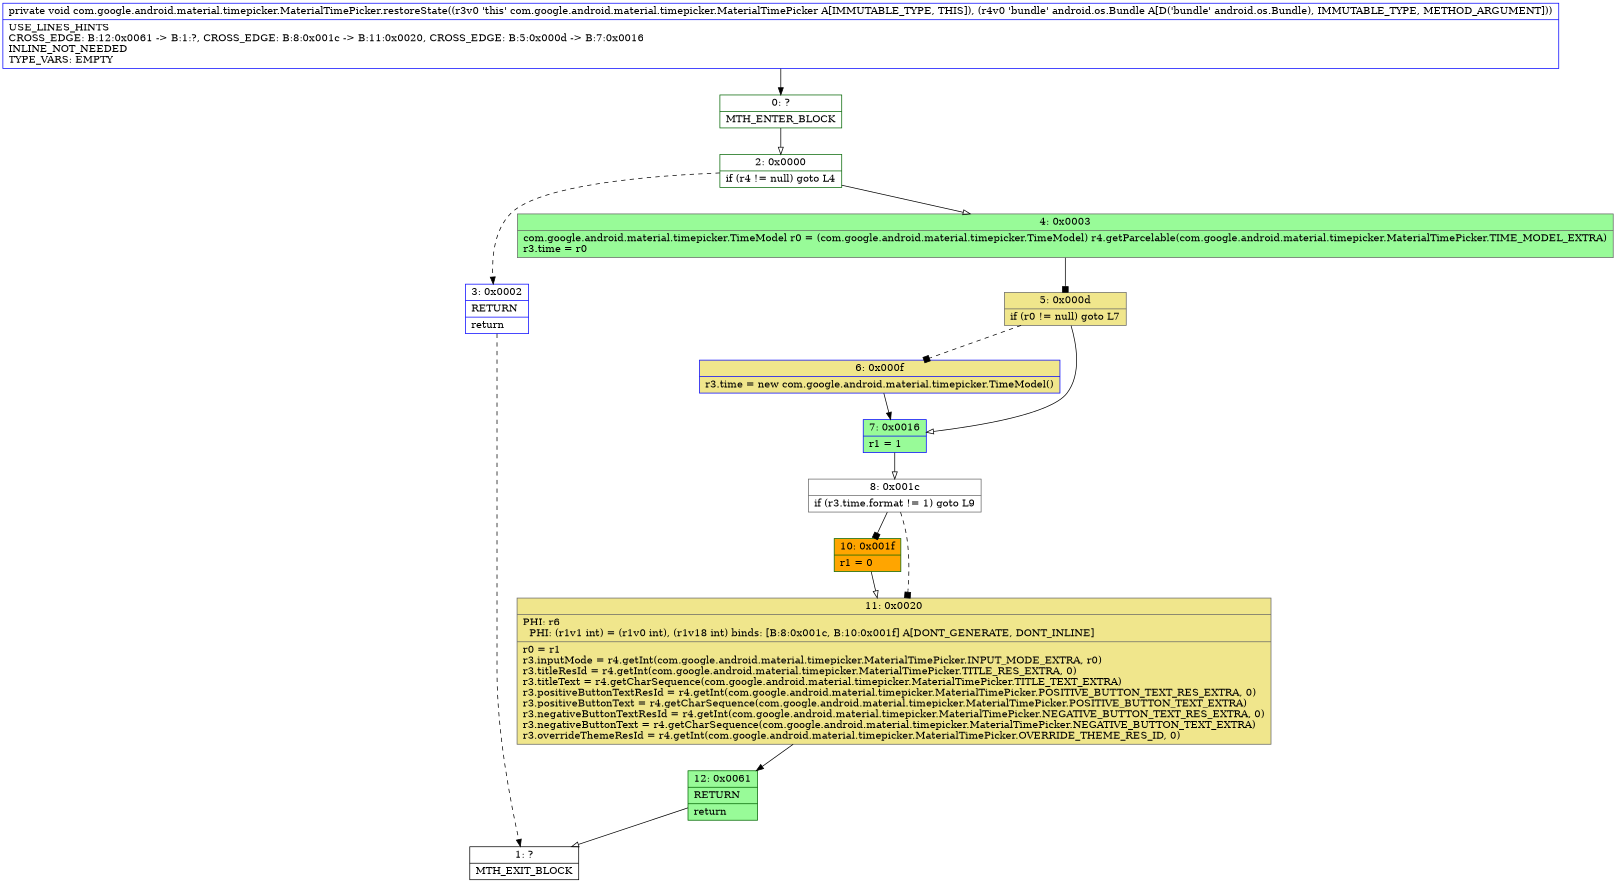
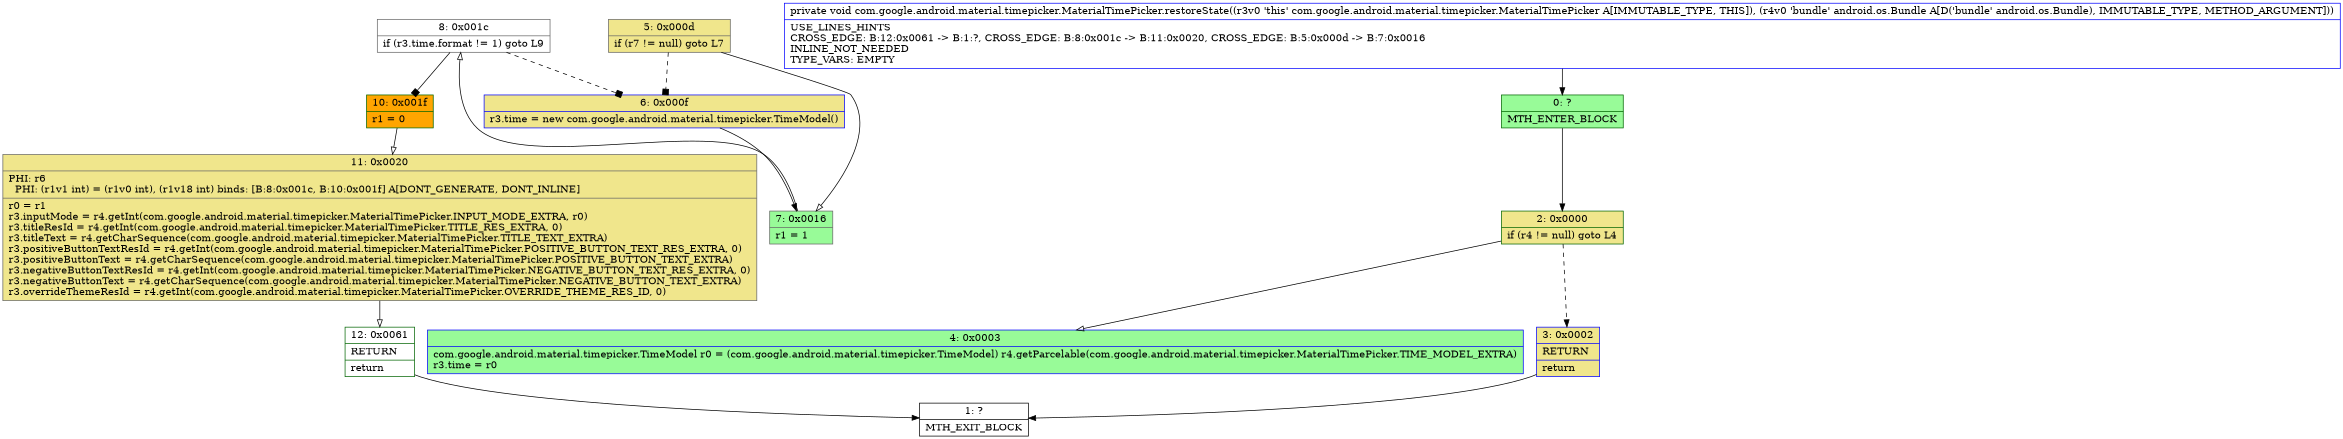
node "0: ?": fillcolor white -> palegreen
edge "0: ?" -> "2: 0x0000": arrowhead onormal -> normal
node "2: 0x0000": fillcolor white -> khaki
node "4: 0x0003": color gray40 -> blue
edge "4: 0x0003" -> "5: 0x000d": removed
node "3: 0x0002": fillcolor white -> khaki
node "5: 0x000d": text "if (r0 != null) goto L7" -> "if (r7 != null) goto L7"
node "7: 0x0016": color blue -> gray40
edge "8: 0x001c" -> "11: 0x0020": now "8: 0x001c" -> "6: 0x000f"
edge "3: 0x0002" -> "1: ?": style dashed -> solid
edge "11: 0x0020" -> "12: 0x0061": arrowhead normal -> onormal
node "12: 0x0061": fillcolor palegreen -> white
edge "12: 0x0061" -> "1: ?": arrowhead onormal -> normal
